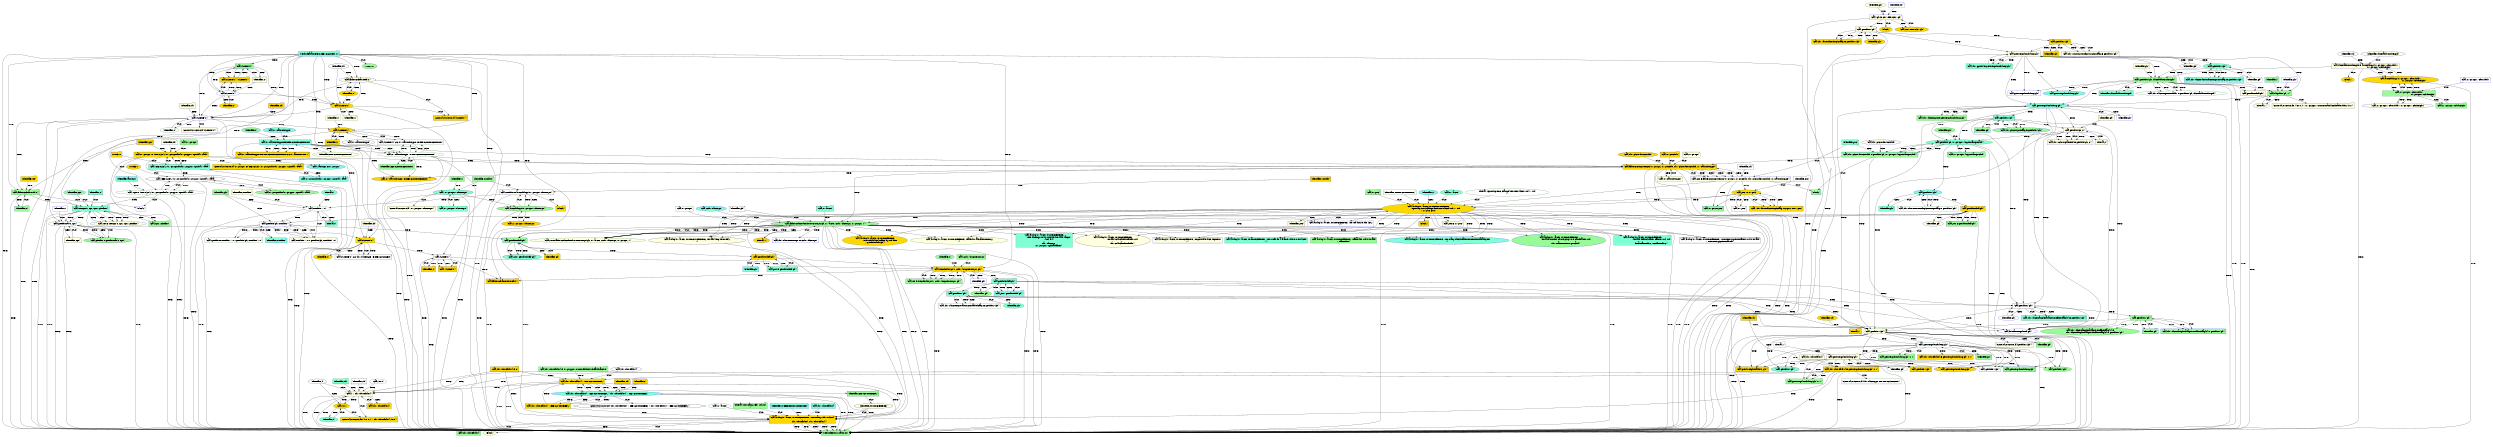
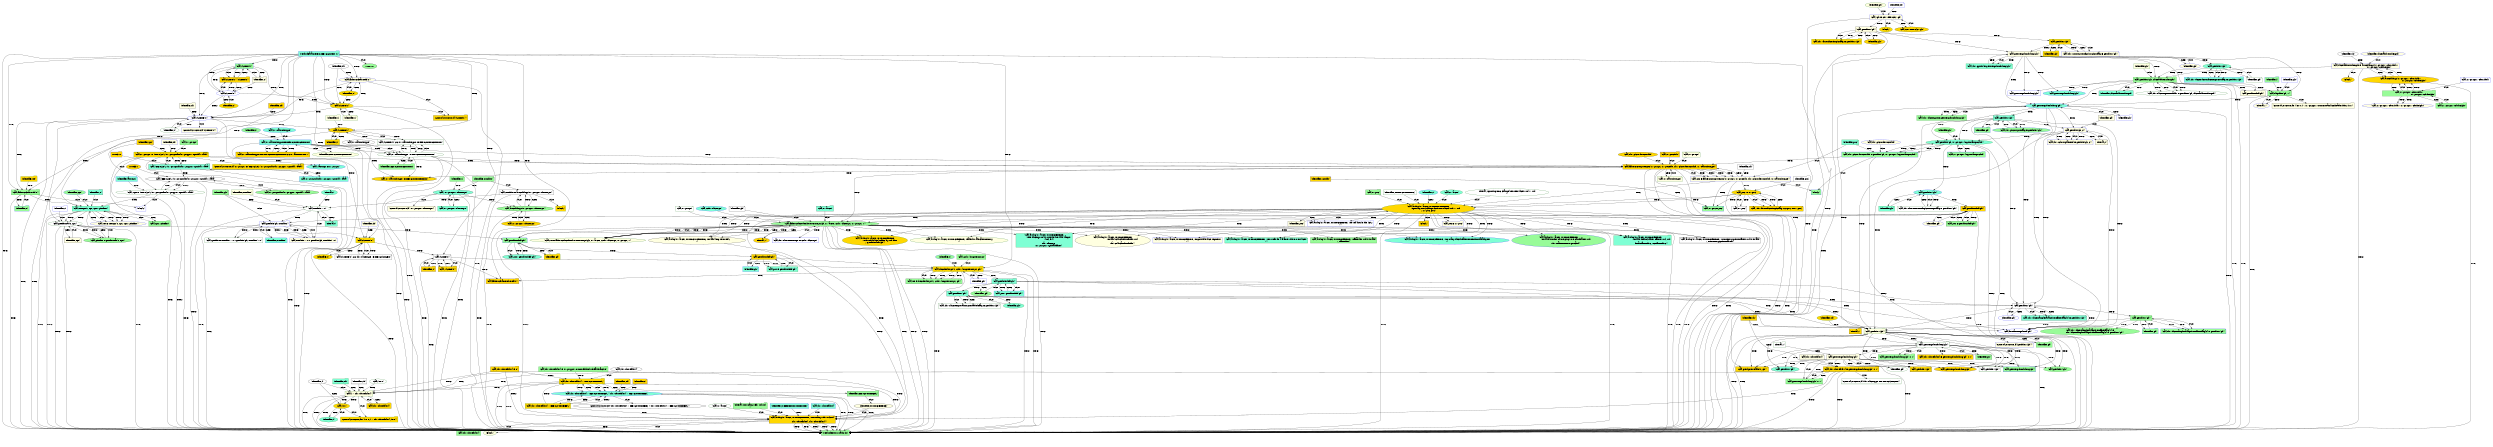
edge "(Identifier,rps_idx)" -> "(Call,numbits = av_ceil_log2(s->ps.sps->nb_st_rps))": now "(Identifier,rps_idx)" -> "(Call,s->poc = poc)"
node "(Call,pred_weight_table(s, gb))": label "(Call,pred_weight_table(s, gb))" -> "(Call,pred_prior_table(s, gb))"
edge "(Call,sh->nb_refs[L1] = get_ue_golomb_long(gb) + 1)" -> "(Call,sh->nb_refs[L1] > HEVC_MAX_REFS)": removed, label "DDG:"
